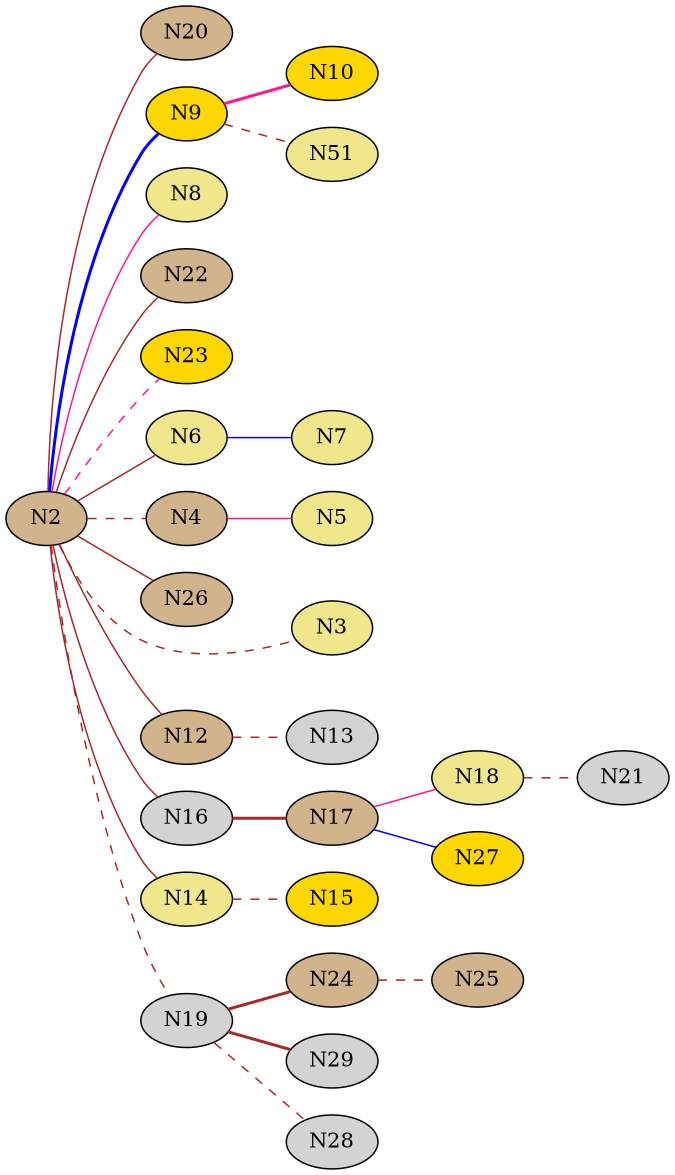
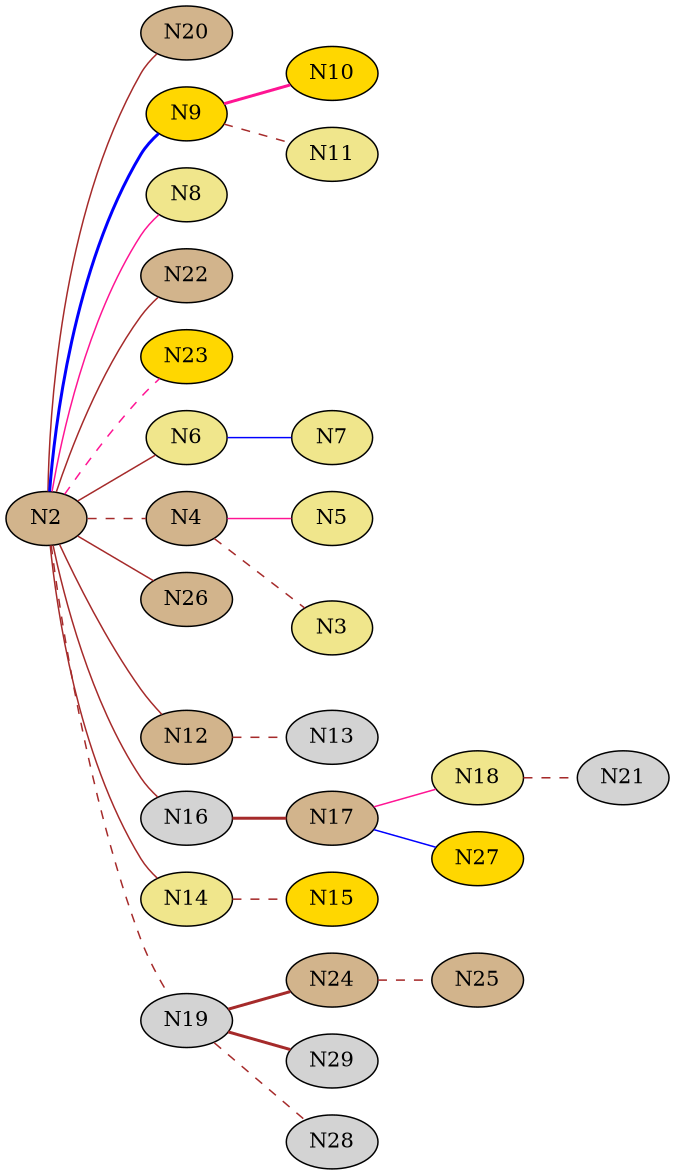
node "N51": label "N51" -> "N11"
edge "N2" -- "N3": now "N4" -- "N3"
